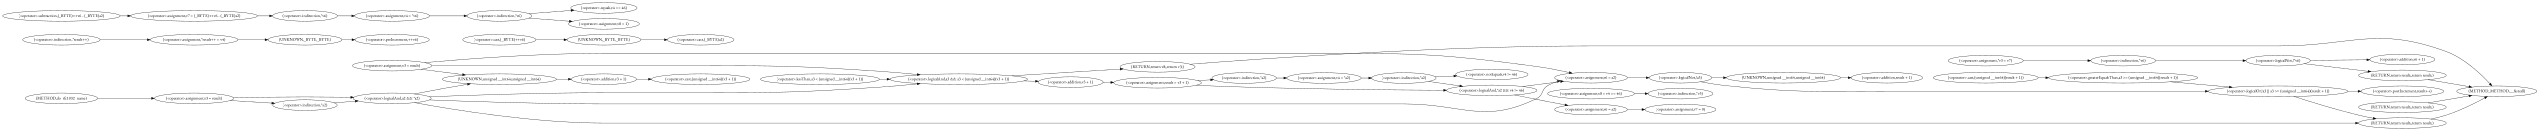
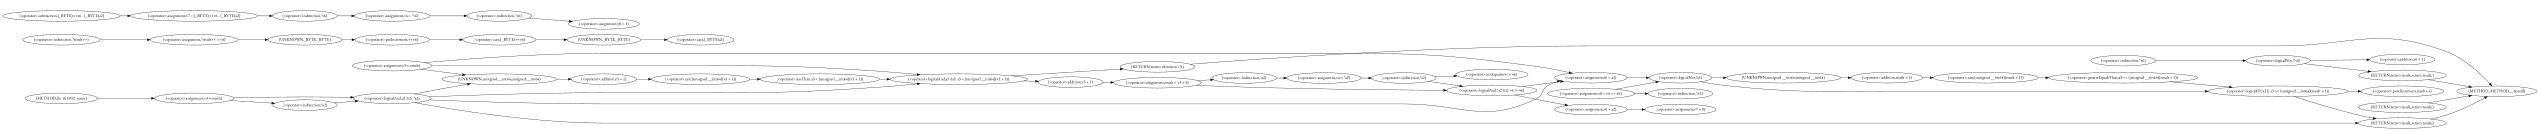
node "(<operator>.equals,v4 == 46)": removed
edge "(<operator>.preIncrement,++v6)" -> "(<operator>.cast,(_BYTE)++v6)": added
node "(<operator>.assignment,*v3 = v7)": removed
edge "(<operator>.addition,result + 1)" -> "(<operator>.cast,(unsigned __int64)(result + 1))": added
edge "(<operator>.cast,(unsigned __int64)(v3 + 1))" -> "(<operator>.lessThan,a3 < (unsigned __int64)(v3 + 1))": added
edge "(<operator>.assignment,v8 = v4 == 46)" -> "(<operator>.logicalNot,!a3)": added
